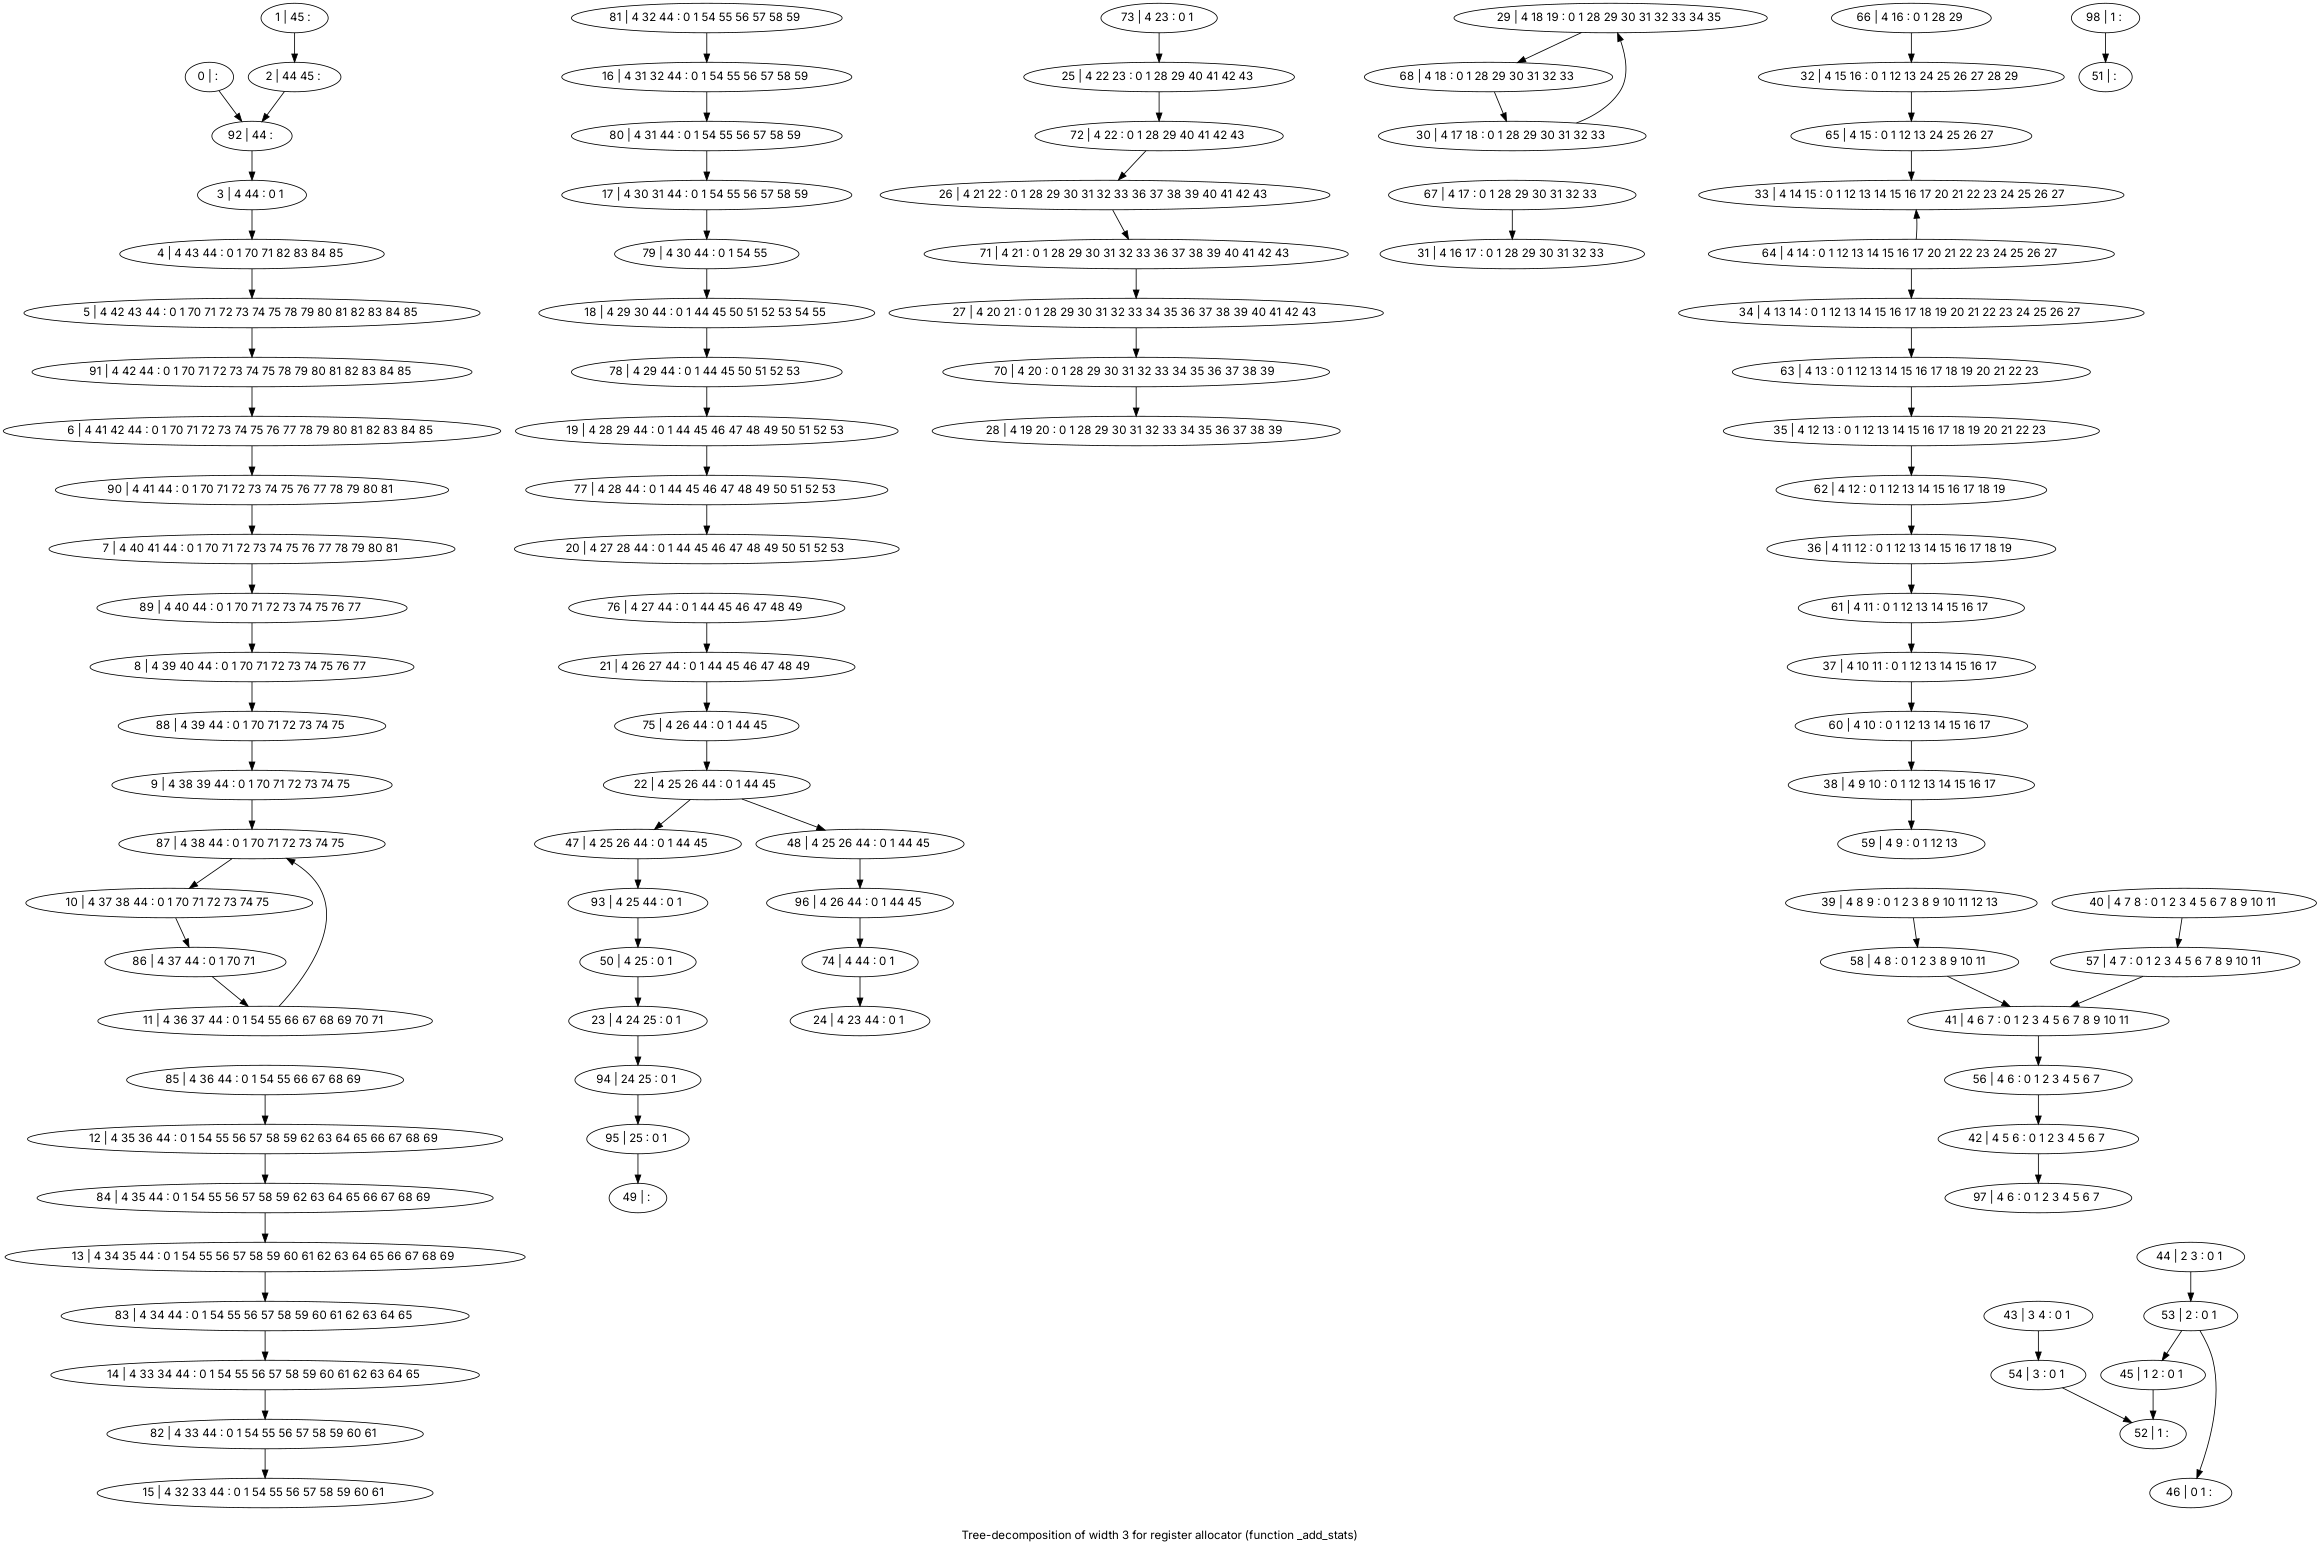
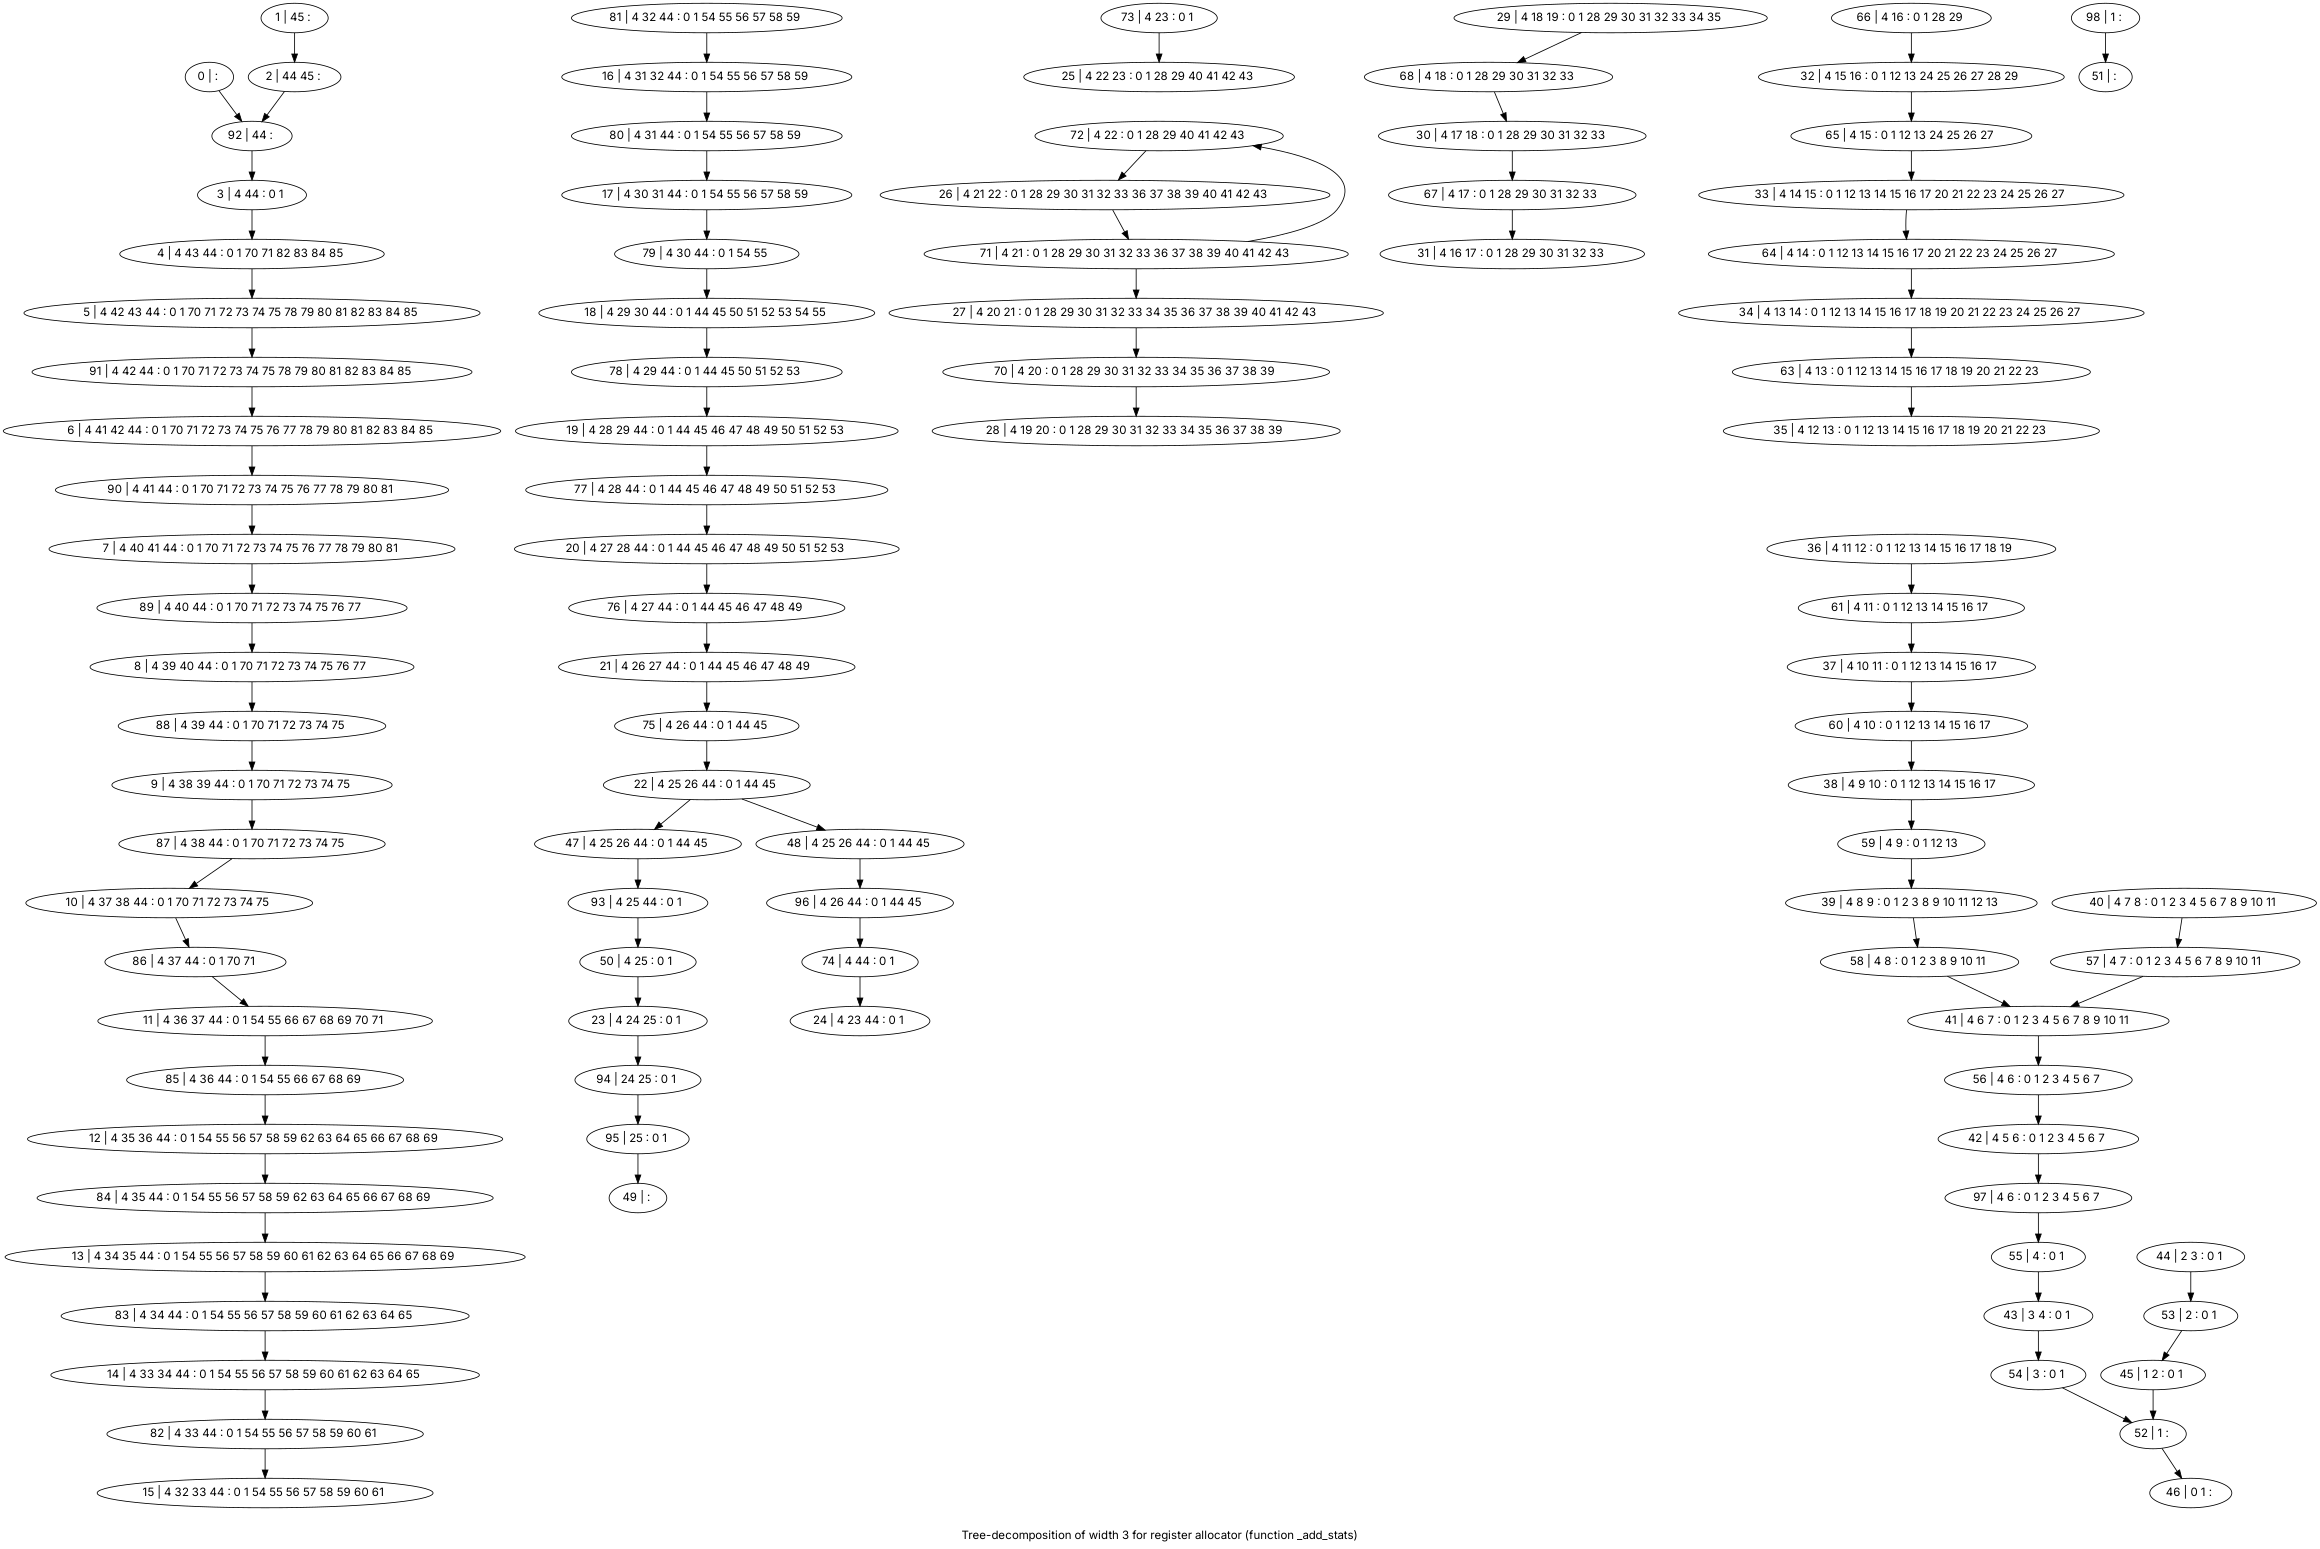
edge "30 | 4 17 18 : 0 1 28 29 30 31 32 33" -> "29 | 4 18 19 : 0 1 28 29 30 31 32 33 34 35": now "30 | 4 17 18 : 0 1 28 29 30 31 32 33" -> "67 | 4 17 : 0 1 28 29 30 31 32 33"
edge "25 | 4 22 23 : 0 1 28 29 40 41 42 43" -> "72 | 4 22 : 0 1 28 29 40 41 42 43": now "71 | 4 21 : 0 1 28 29 30 31 32 33 36 37 38 39 40 41 42 43" -> "72 | 4 22 : 0 1 28 29 40 41 42 43"
edge "64 | 4 14 : 0 1 12 13 14 15 16 17 20 21 22 23 24 25 26 27" -> "33 | 4 14 15 : 0 1 12 13 14 15 16 17 20 21 22 23 24 25 26 27": reversed
node "62 | 4 12 : 0 1 12 13 14 15 16 17 18 19": removed
edge "20 | 4 27 28 44 : 0 1 44 45 46 47 48 49 50 51 52 53" -> "76 | 4 27 44 : 0 1 44 45 46 47 48 49": added
edge "59 | 4 9 : 0 1 12 13" -> "39 | 4 8 9 : 0 1 2 3 8 9 10 11 12 13": added
edge "11 | 4 36 37 44 : 0 1 54 55 66 67 68 69 70 71" -> "87 | 4 38 44 : 0 1 70 71 72 73 74 75": now "11 | 4 36 37 44 : 0 1 54 55 66 67 68 69 70 71" -> "85 | 4 36 44 : 0 1 54 55 66 67 68 69"
node "55 | 4 : 0 1": added
edge "53 | 2 : 0 1" -> "46 | 0 1 :": now "52 | 1 :" -> "46 | 0 1 :"
